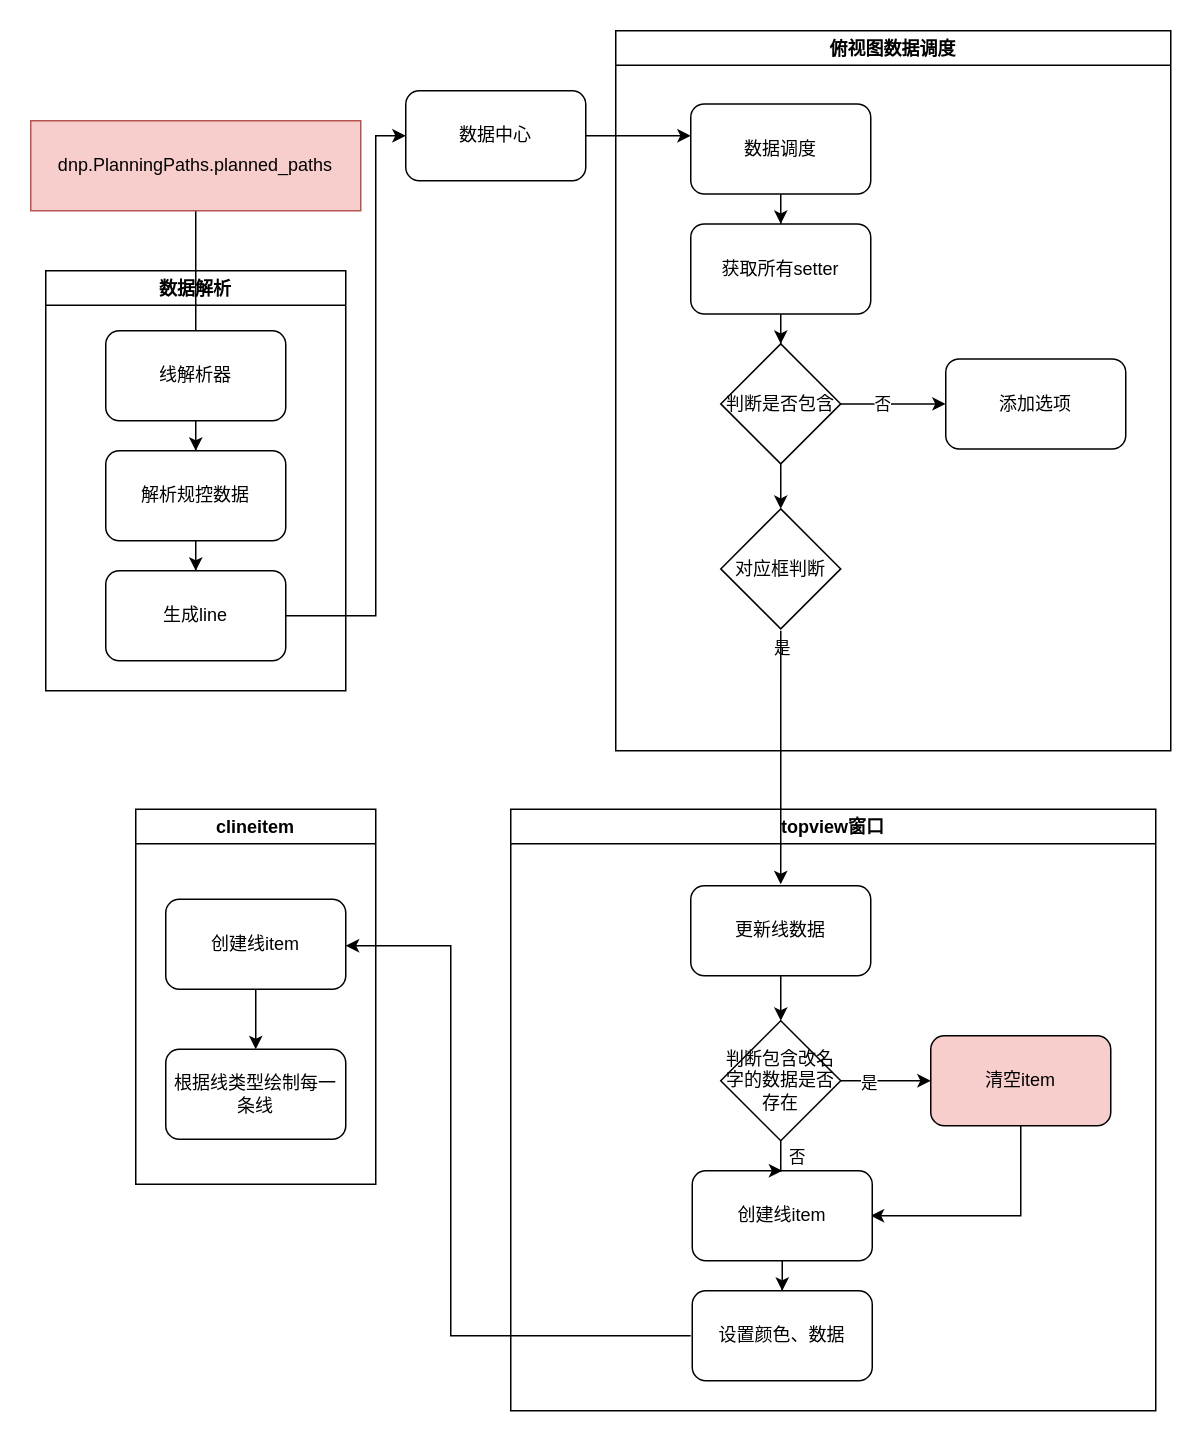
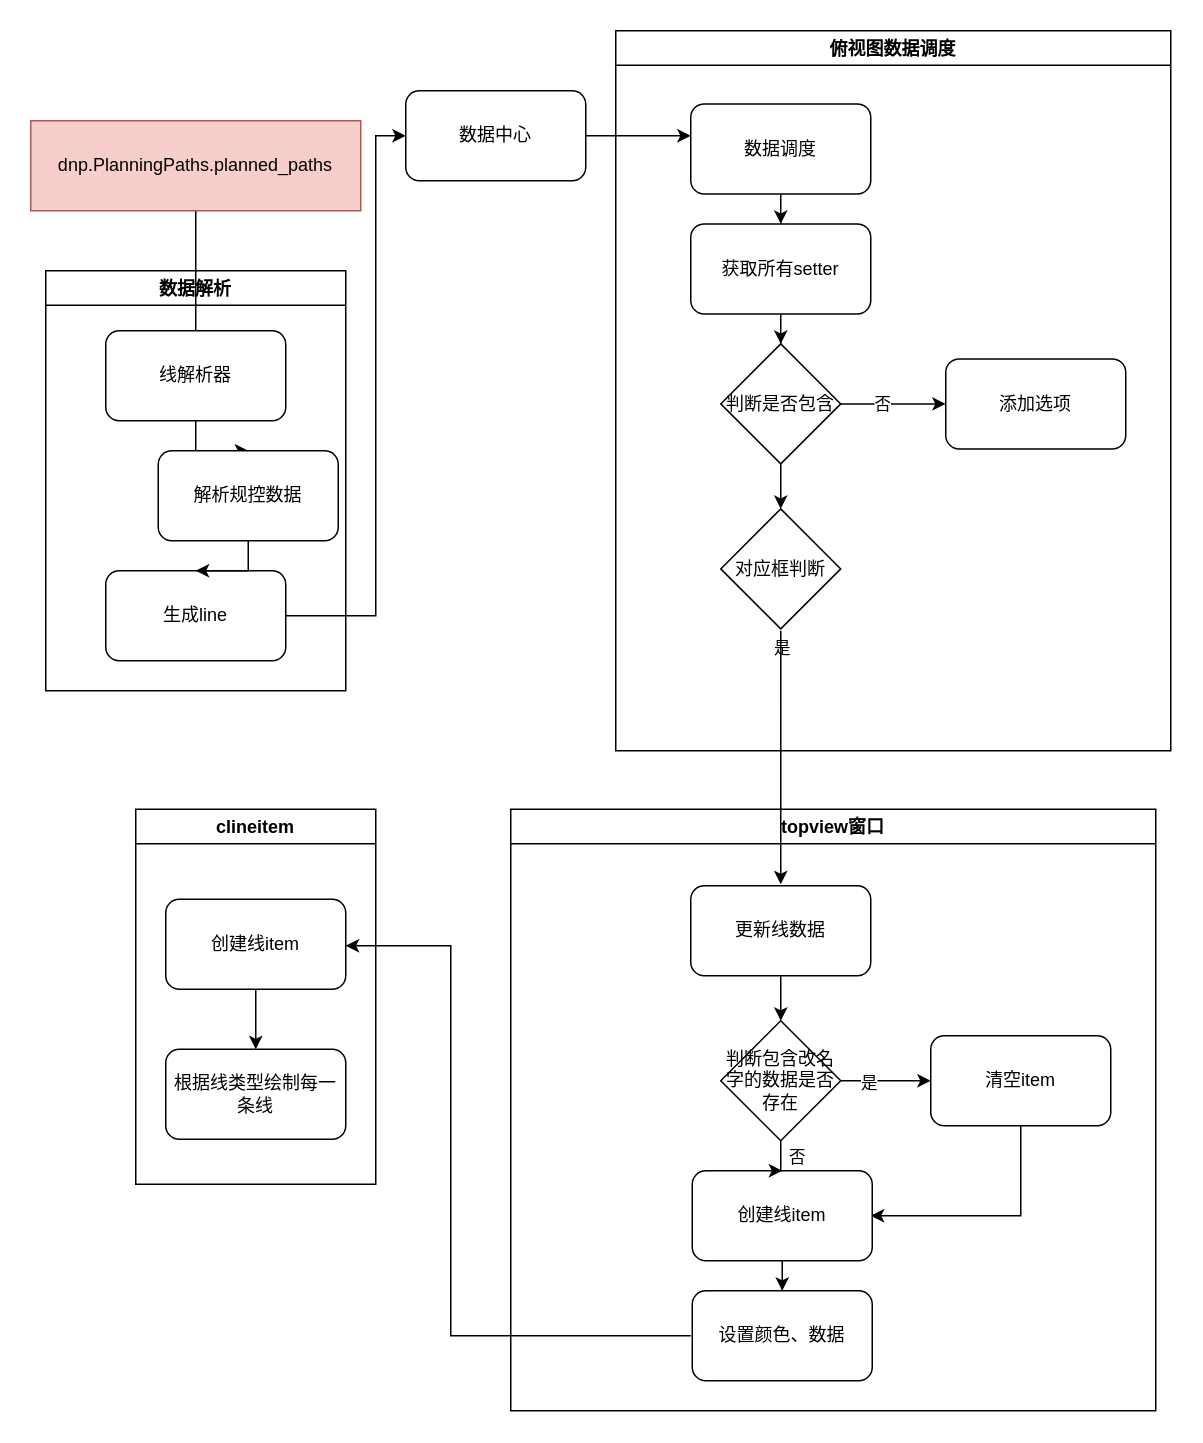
node "解析规控数据": moved (196, 496) -> (248, 496)
node "清空item": fillcolor #f8cecc -> #ffffff
